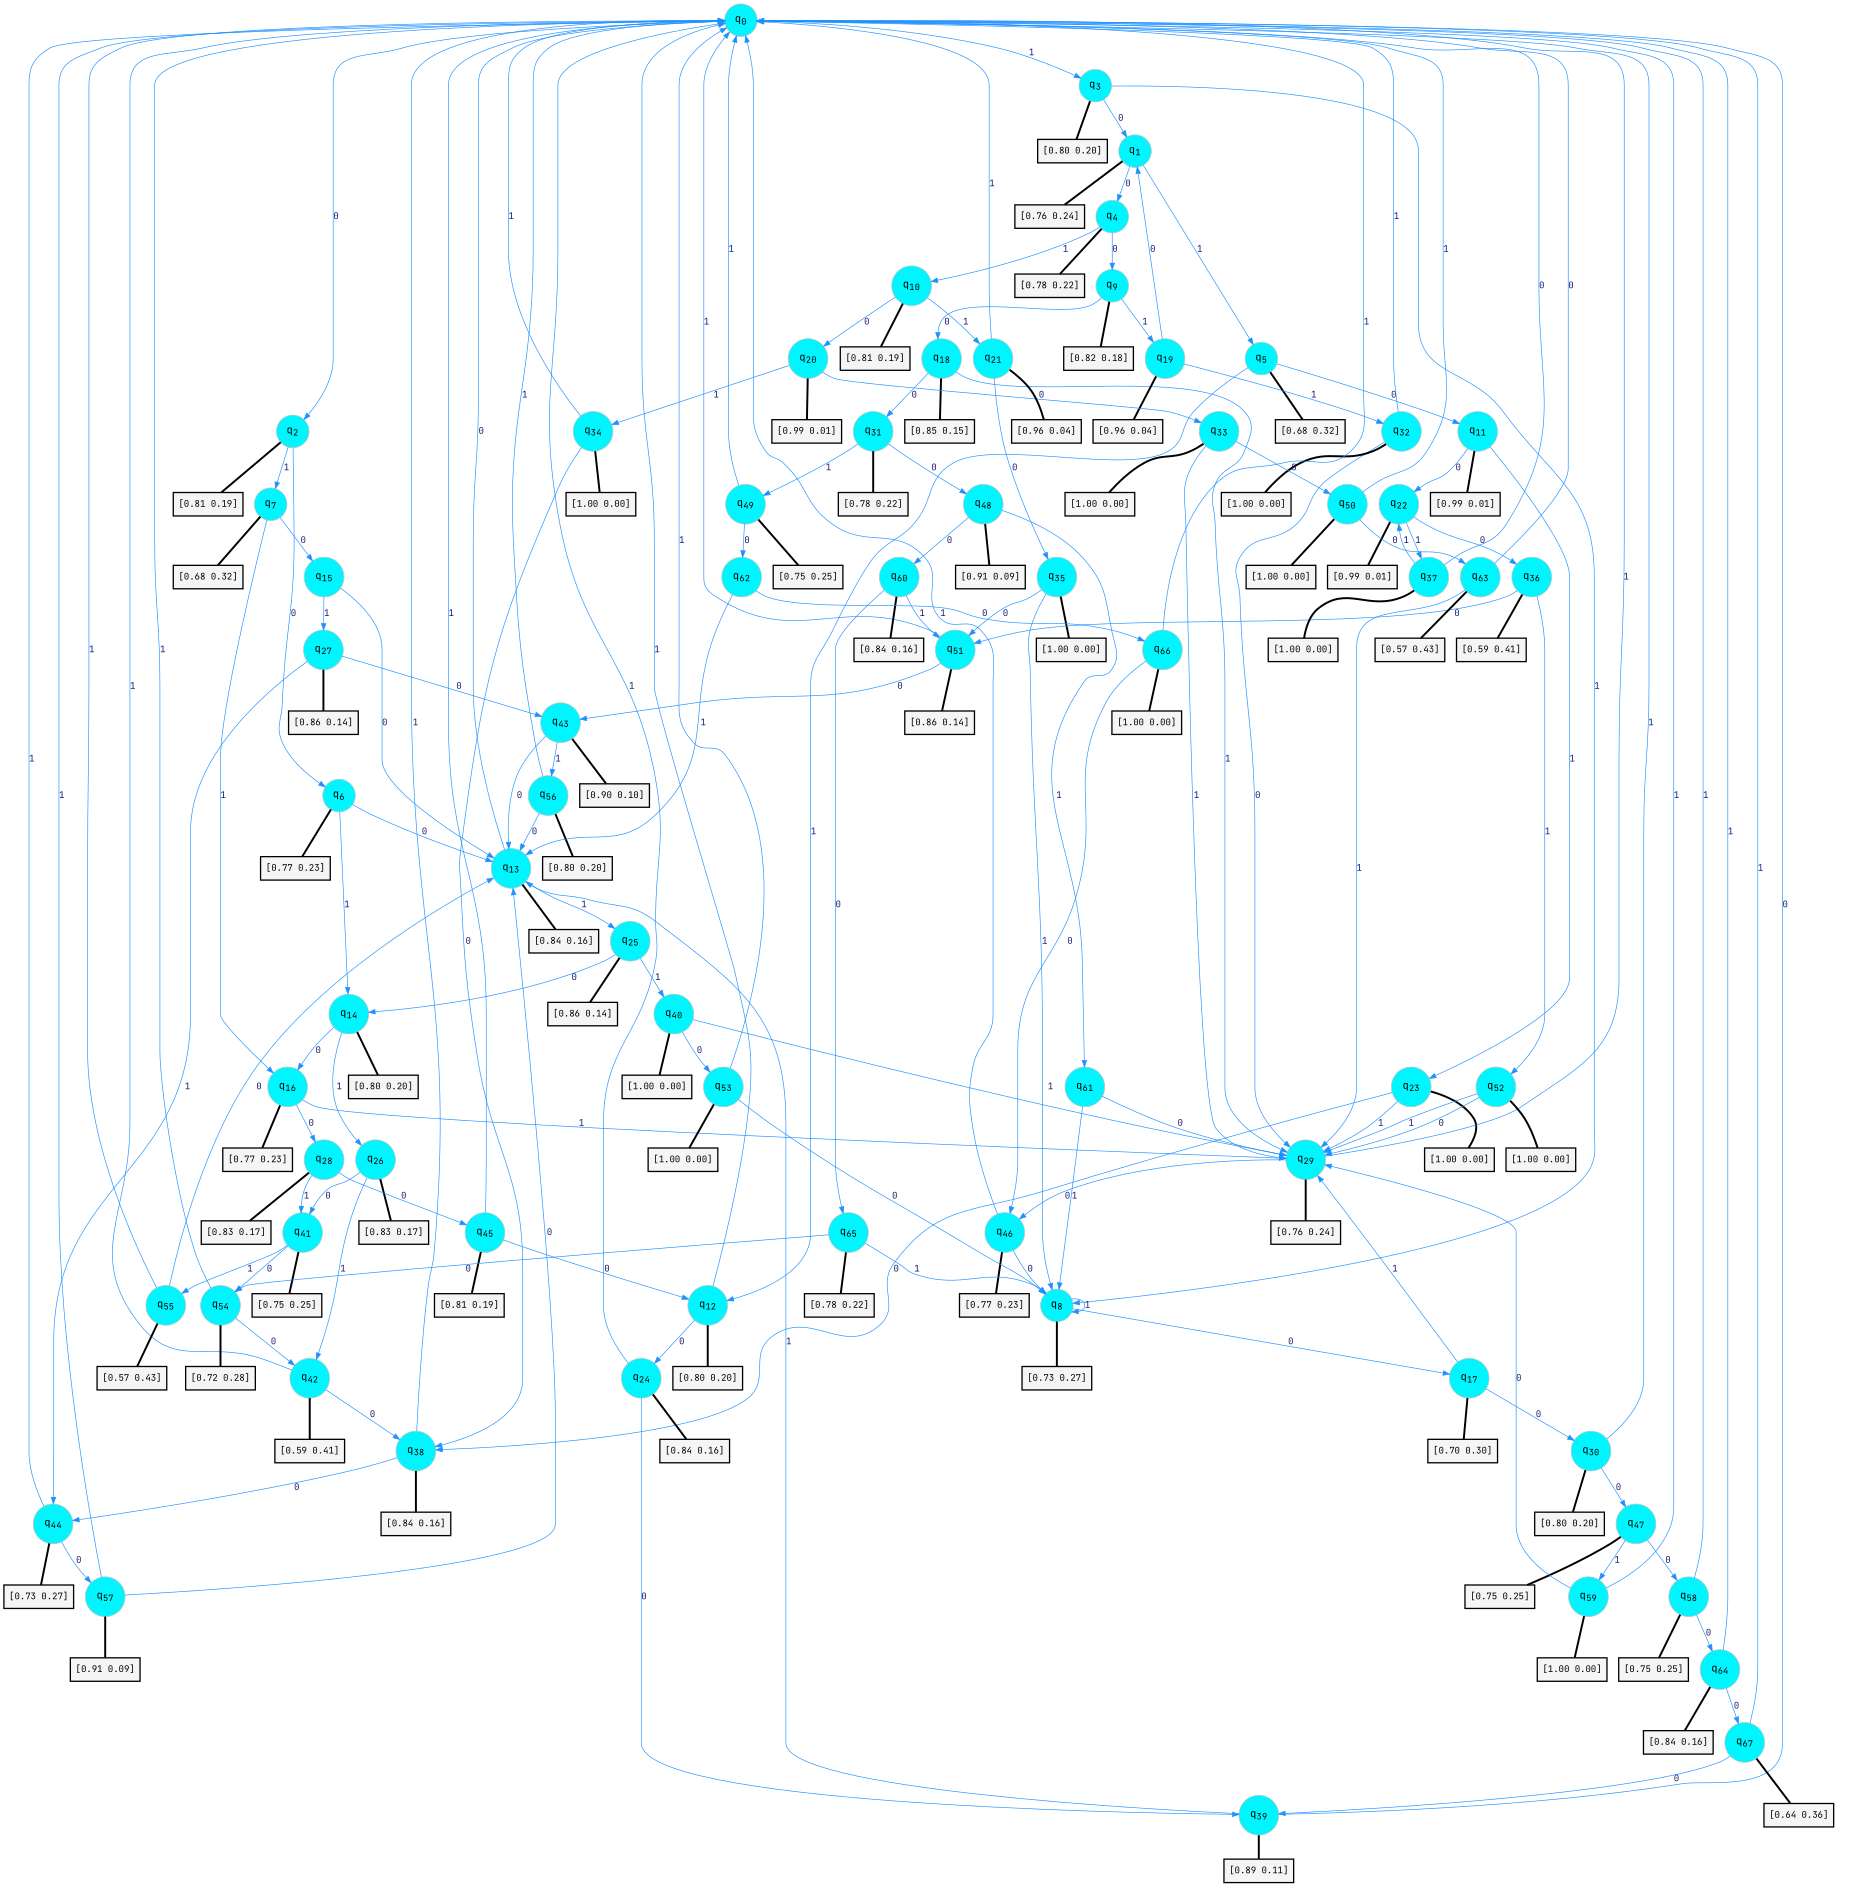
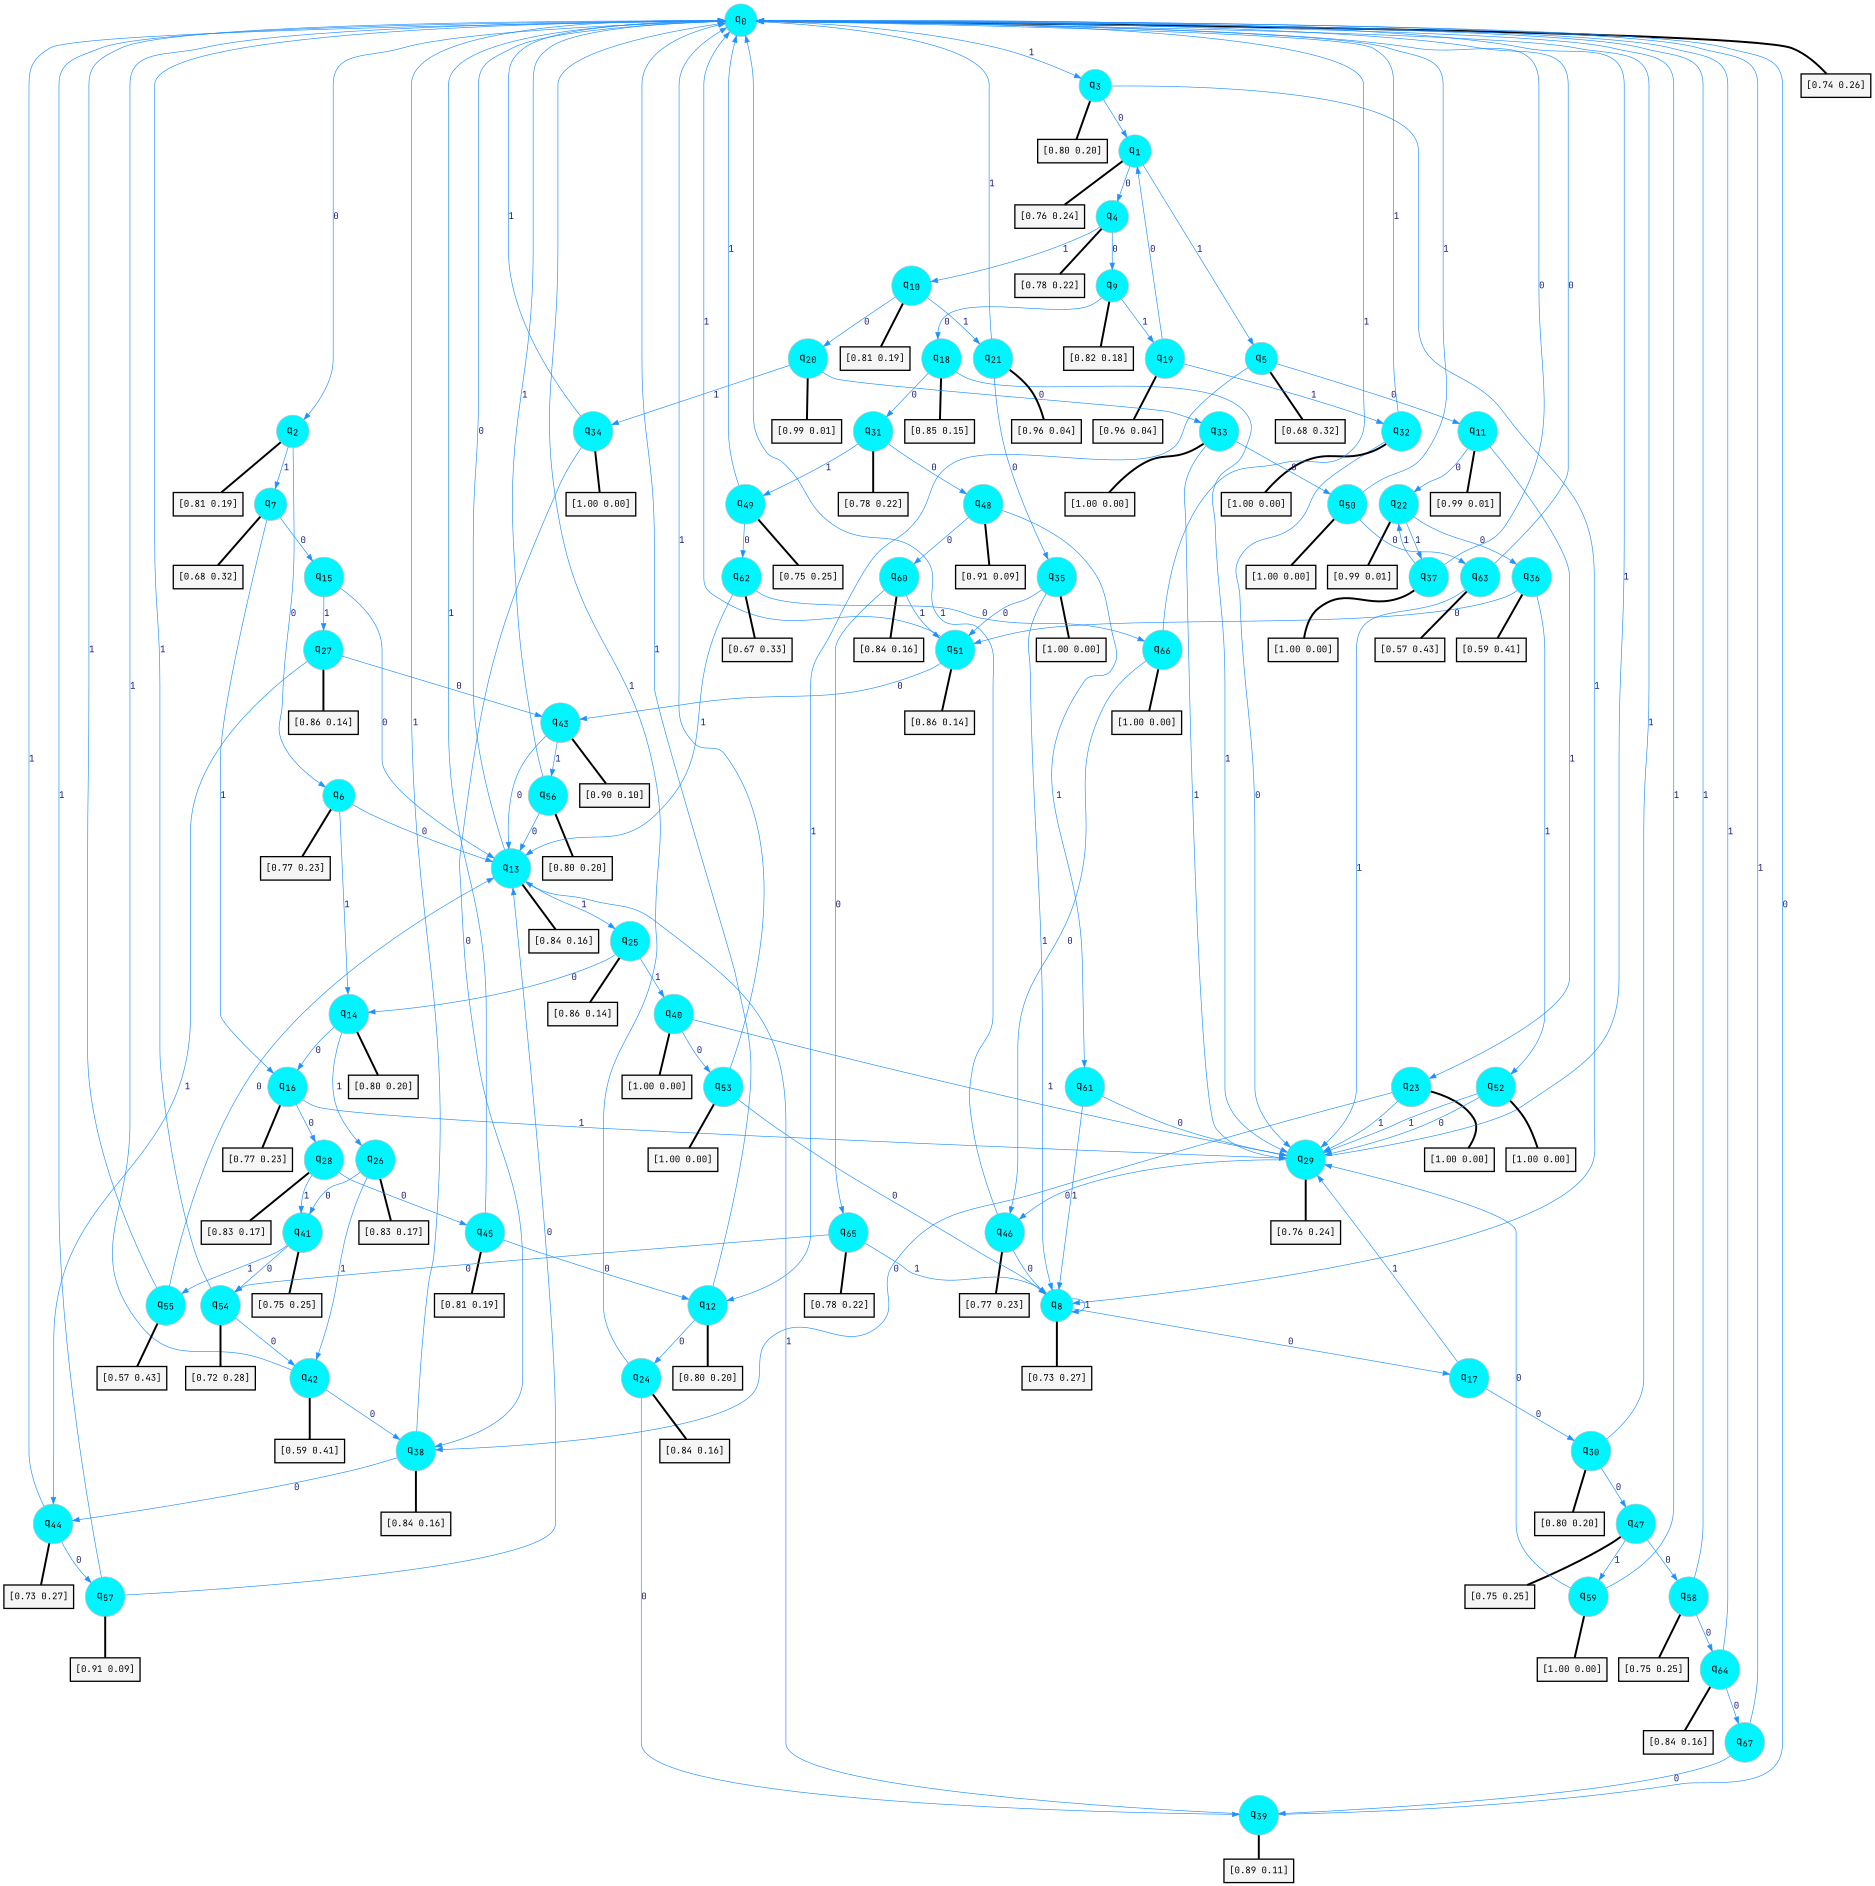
node "[0.74 0.26]": added
node "[0.67 0.33]": added
node "[0.70 0.30]": removed
node "[0.64 0.36]": removed
